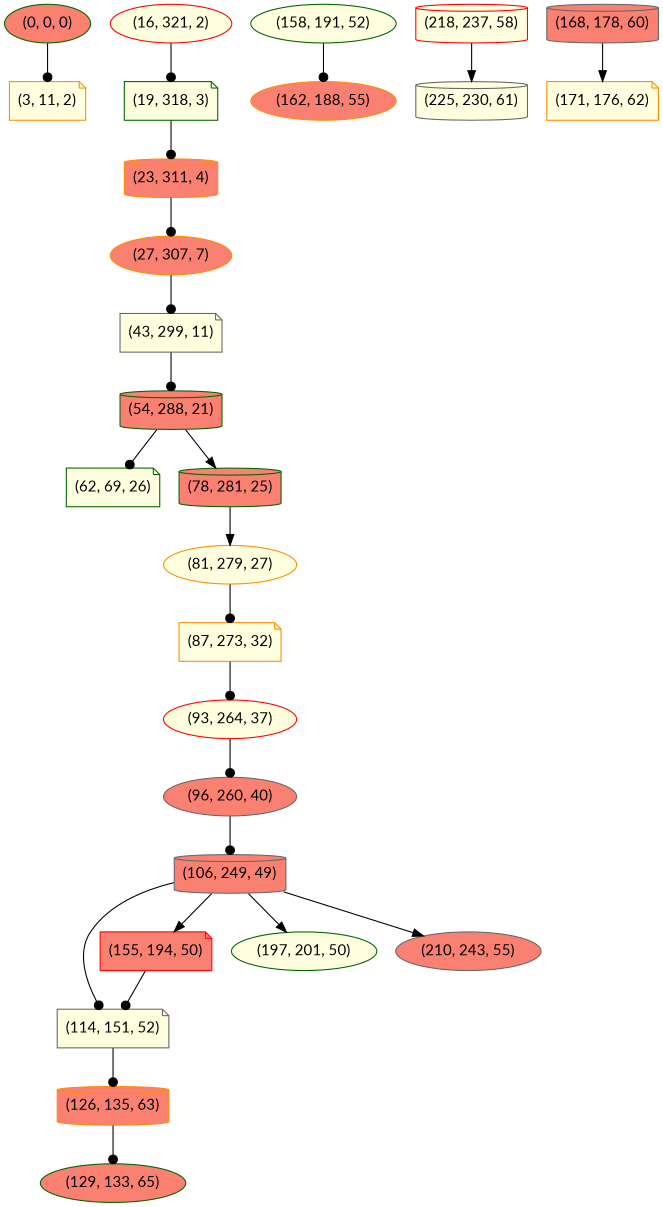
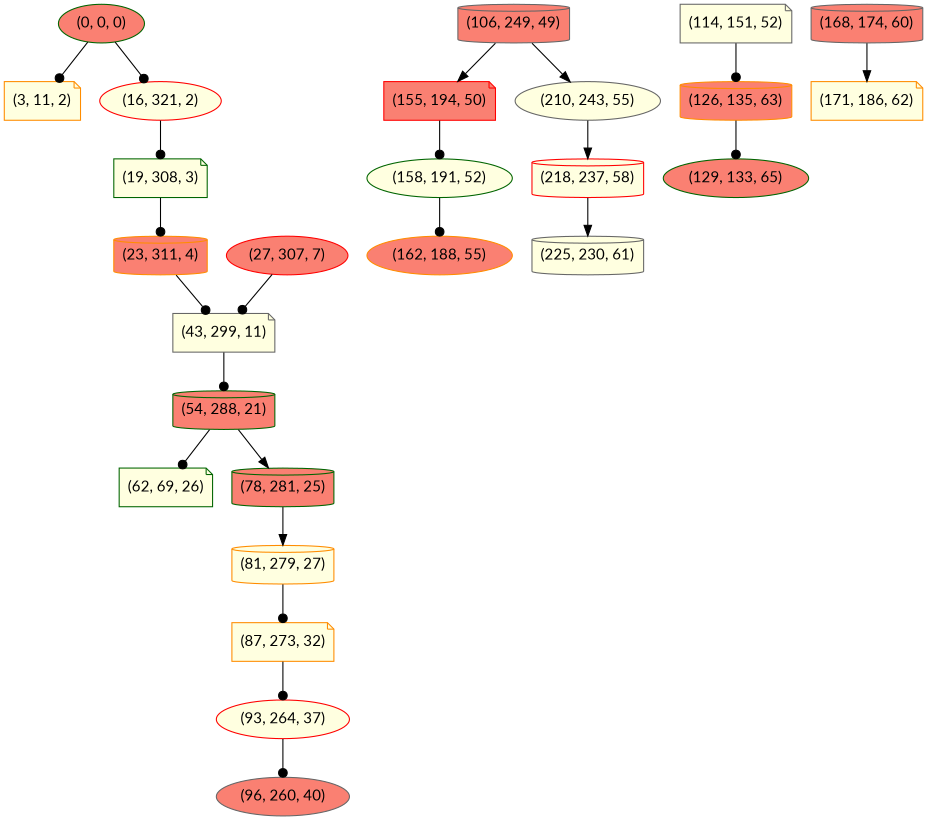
node "(168, 178, 60)": label "(168, 178, 60)" -> "(168, 174, 60)"
edge "(0, 0, 0)" -> "(16, 321, 2)": added
node "(19, 318, 3)": label "(19, 318, 3)" -> "(19, 308, 3)"
node "(171, 176, 62)": label "(171, 176, 62)" -> "(171, 186, 62)"
edge "(210, 243, 55)" -> "(218, 237, 58)": added
edge "(23, 311, 4)" -> "(27, 307, 7)": now "(23, 311, 4)" -> "(43, 299, 11)"
node "(27, 307, 7)": color darkorange -> red
node "(81, 279, 27)": shape ellipse -> cylinder
edge "(96, 260, 40)" -> "(106, 249, 49)": removed
edge "(106, 249, 49)" -> "(114, 151, 52)": removed
node "(197, 201, 50)": removed
node "(210, 243, 55)": fillcolor salmon -> lightyellow
edge "(155, 194, 50)" -> "(114, 151, 52)": now "(155, 194, 50)" -> "(158, 191, 52)"
